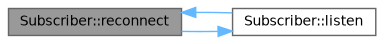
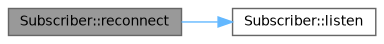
edge "Subscriber::listen" -> "Subscriber::reconnect": removed
